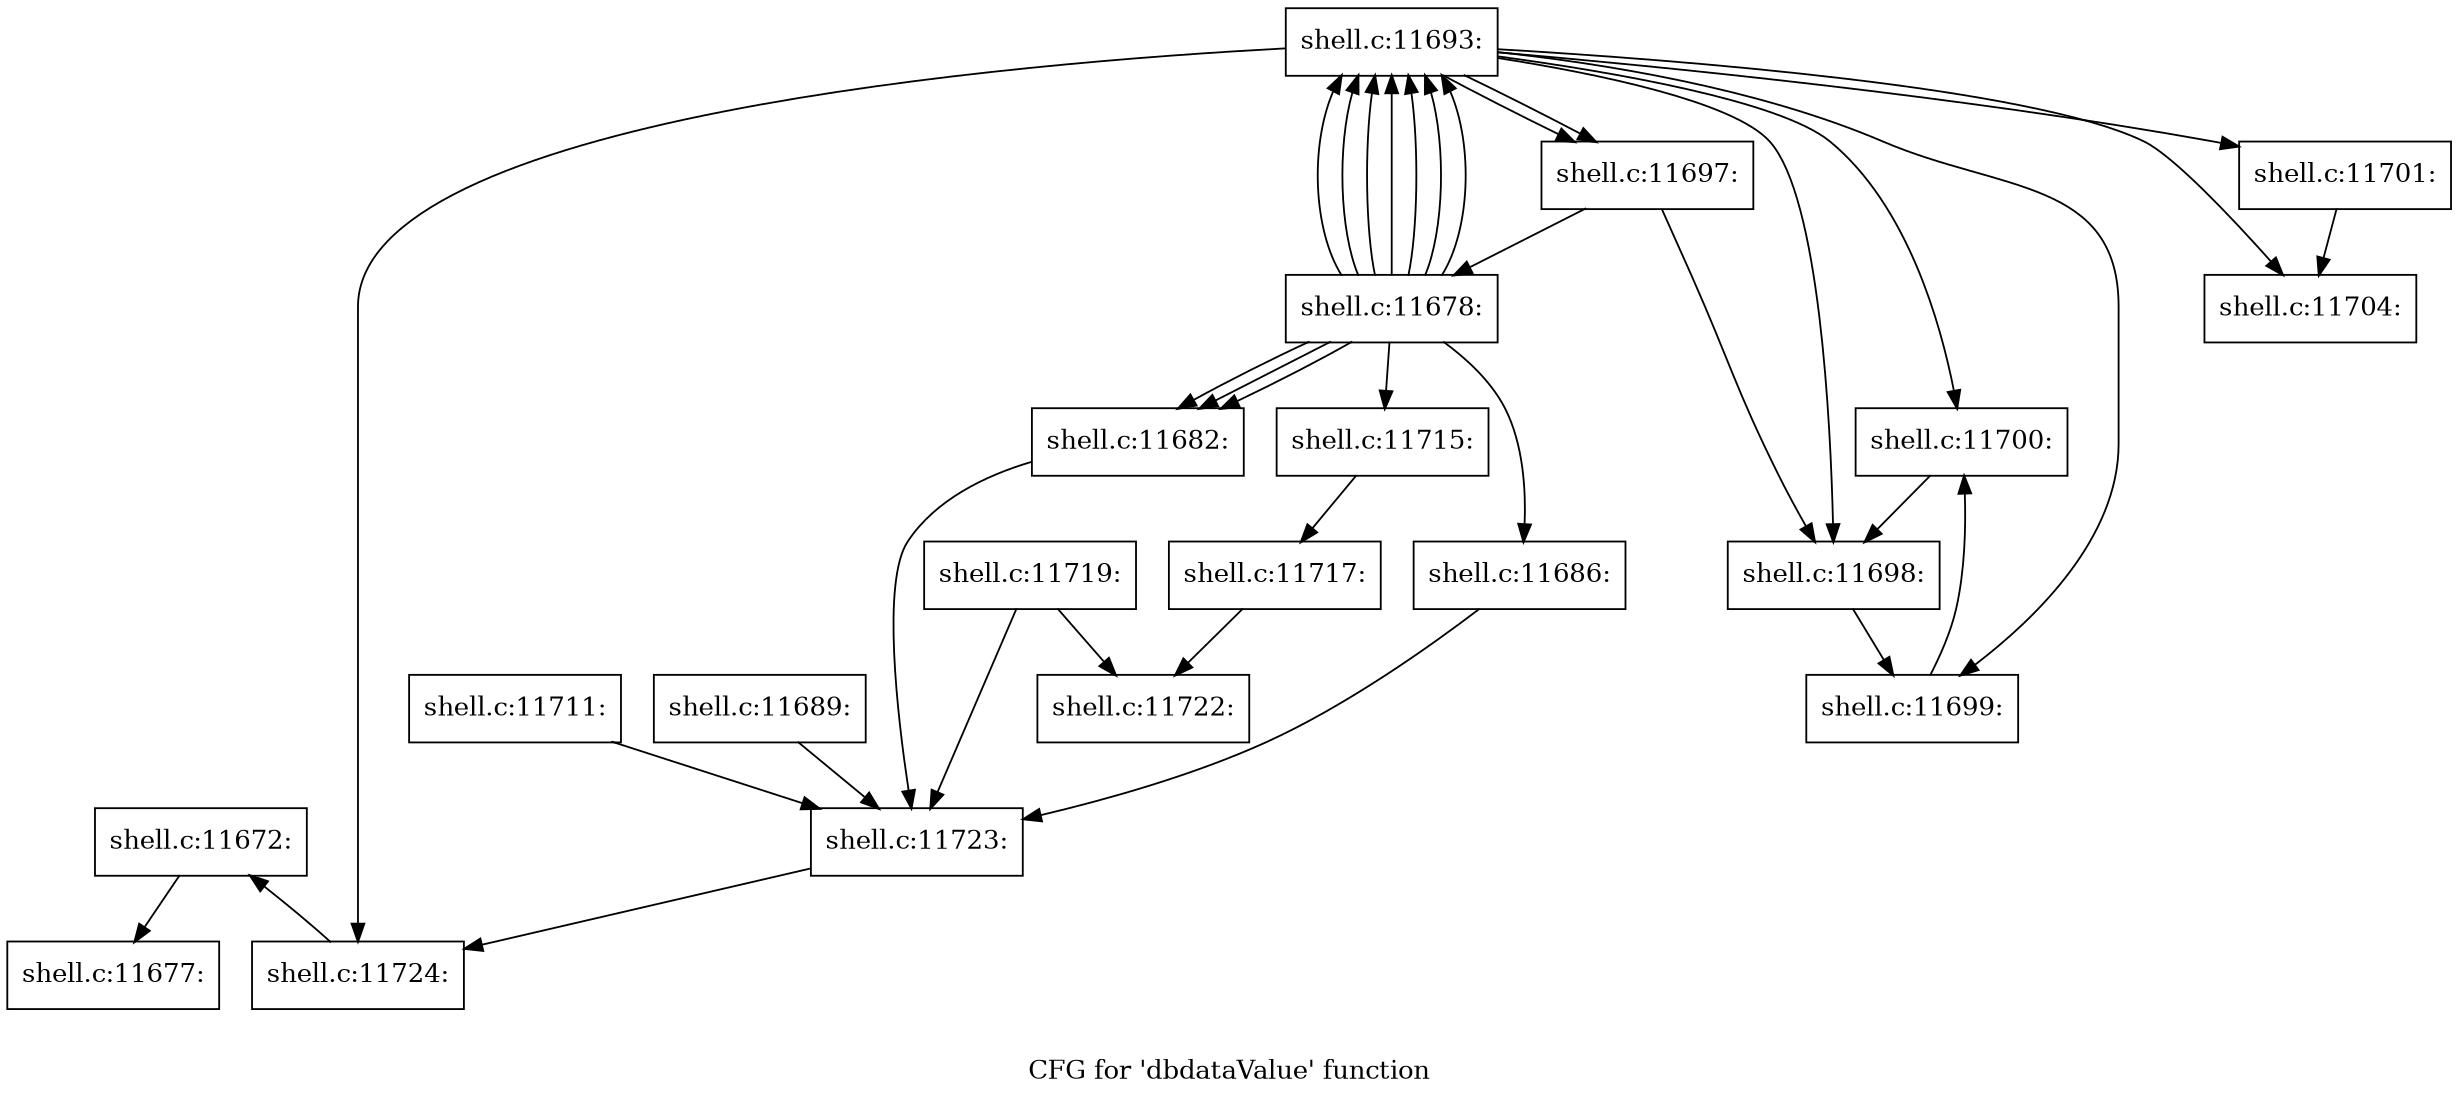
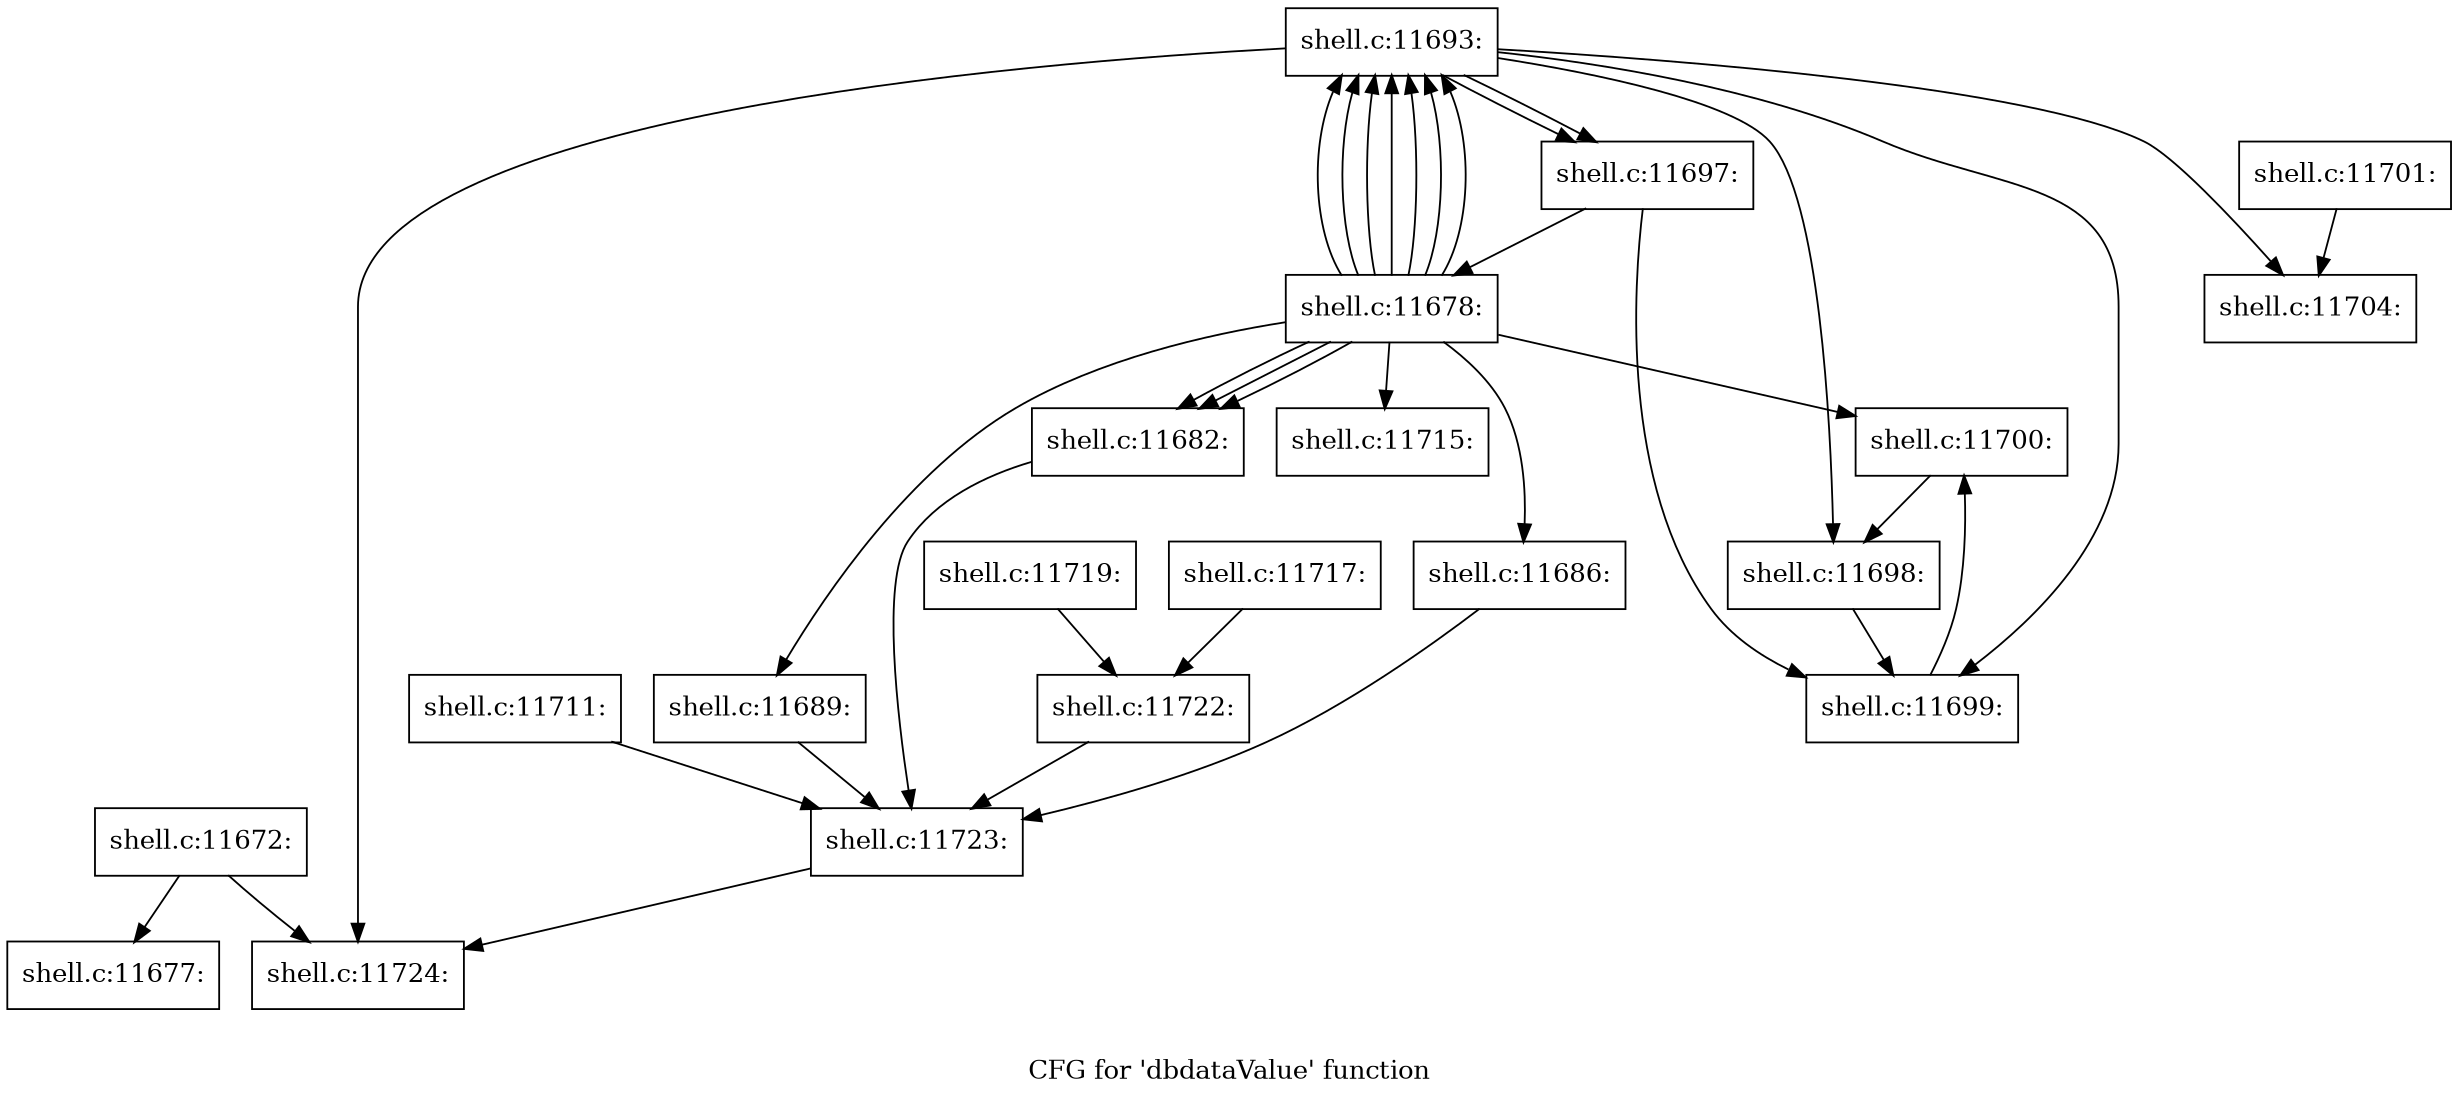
edge "shell.c:11693:" -> "shell.c:11701:": removed
edge "shell.c:11693:" -> "shell.c:11700:": now "shell.c:11678:" -> "shell.c:11700:"
edge "shell.c:11697:" -> "shell.c:11698:": now "shell.c:11697:" -> "shell.c:11699:"
edge "shell.c:11678:" -> "shell.c:11689:": added
edge "shell.c:11715:" -> "shell.c:11717:": removed
edge "shell.c:11719:" -> "shell.c:11723:": now "shell.c:11722:" -> "shell.c:11723:"
edge "shell.c:11724:" -> "shell.c:11672:": reversed
